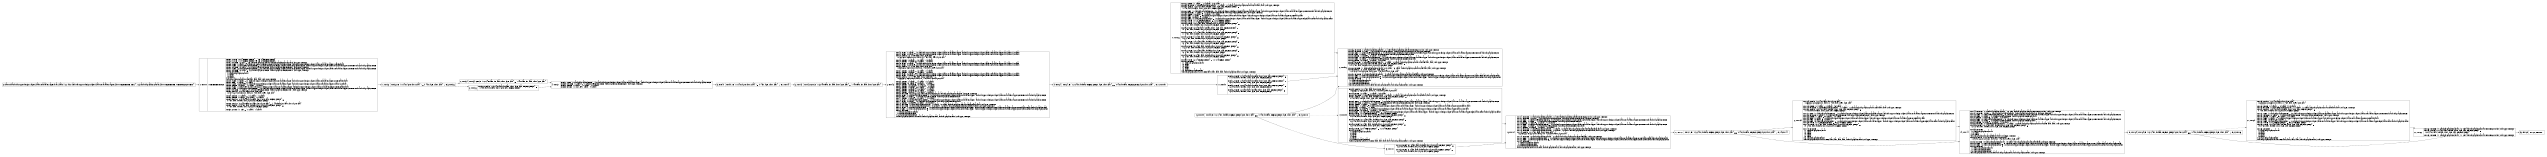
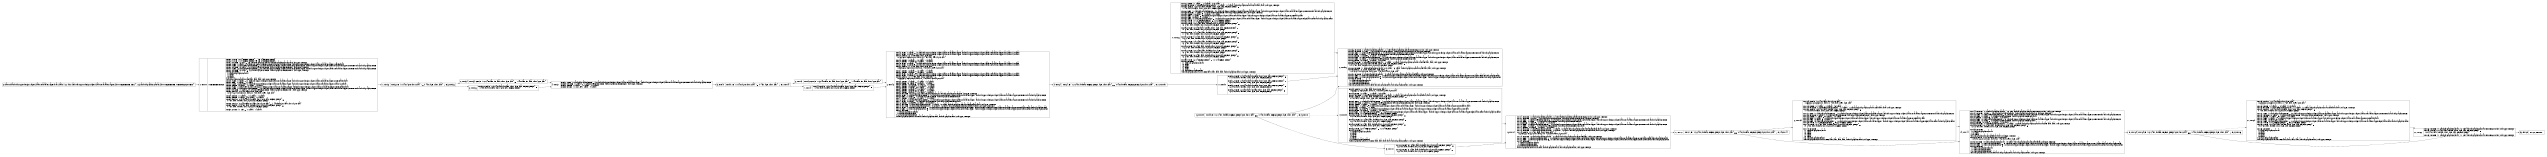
node "7: 0x0044": added
